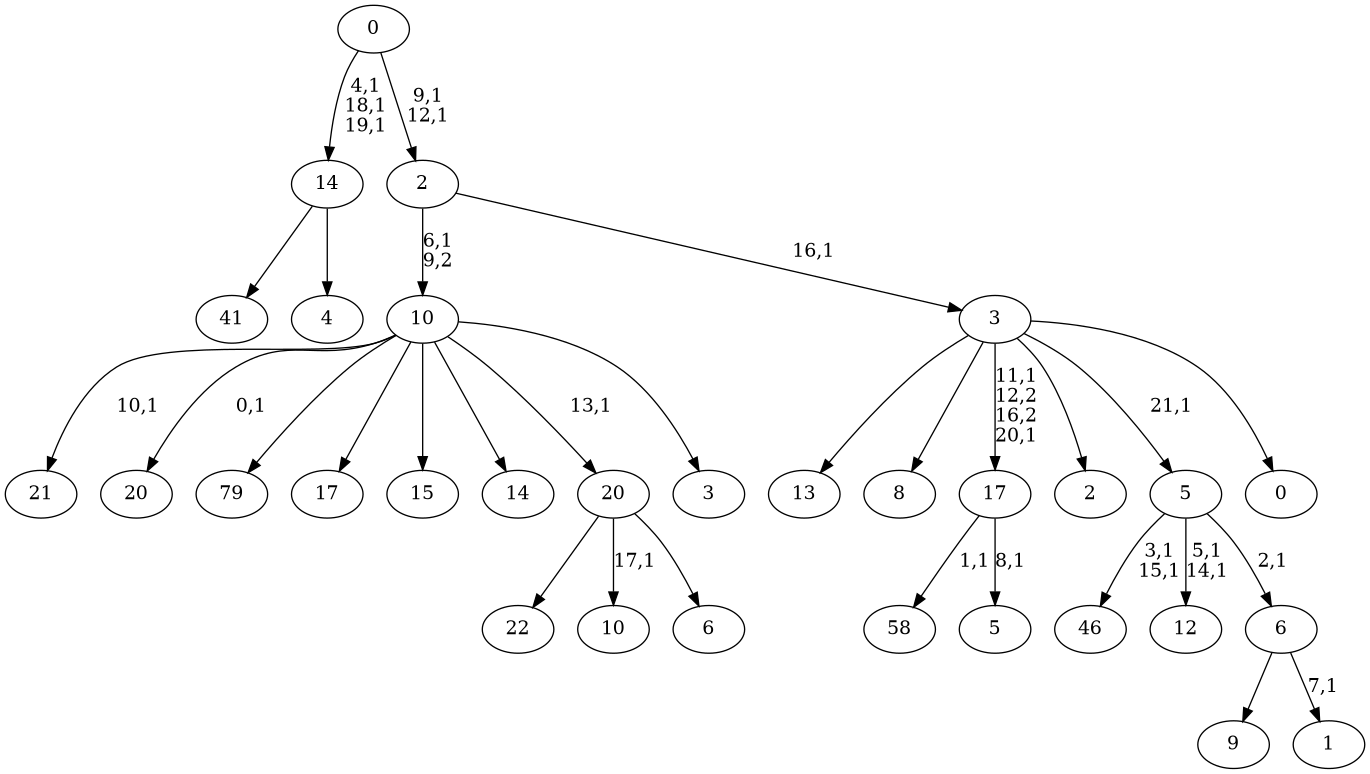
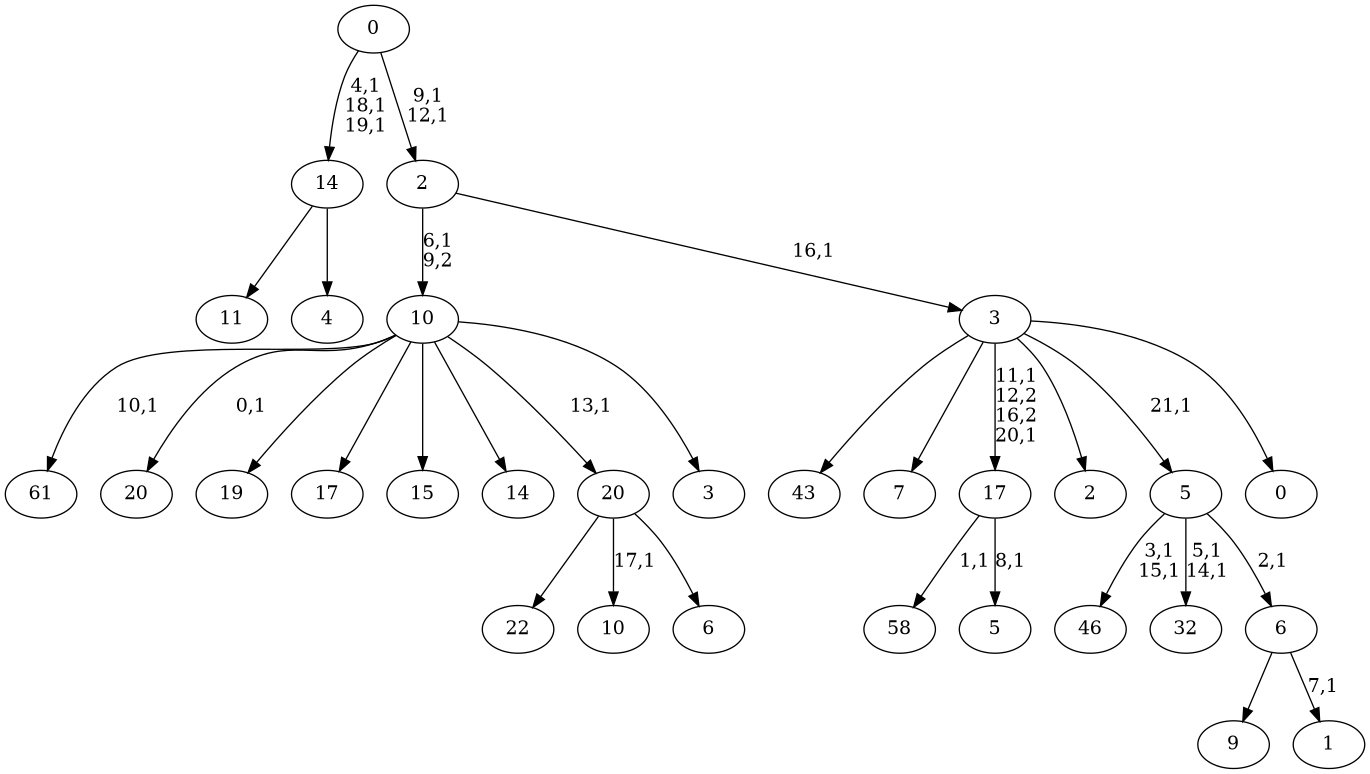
node "41": label "41" -> "11"
node "21": label "21" -> "61"
node "79": label "79" -> "19"
node "13": label "13" -> "43"
node "8": label "8" -> "7"
node "12": label "12" -> "32"
